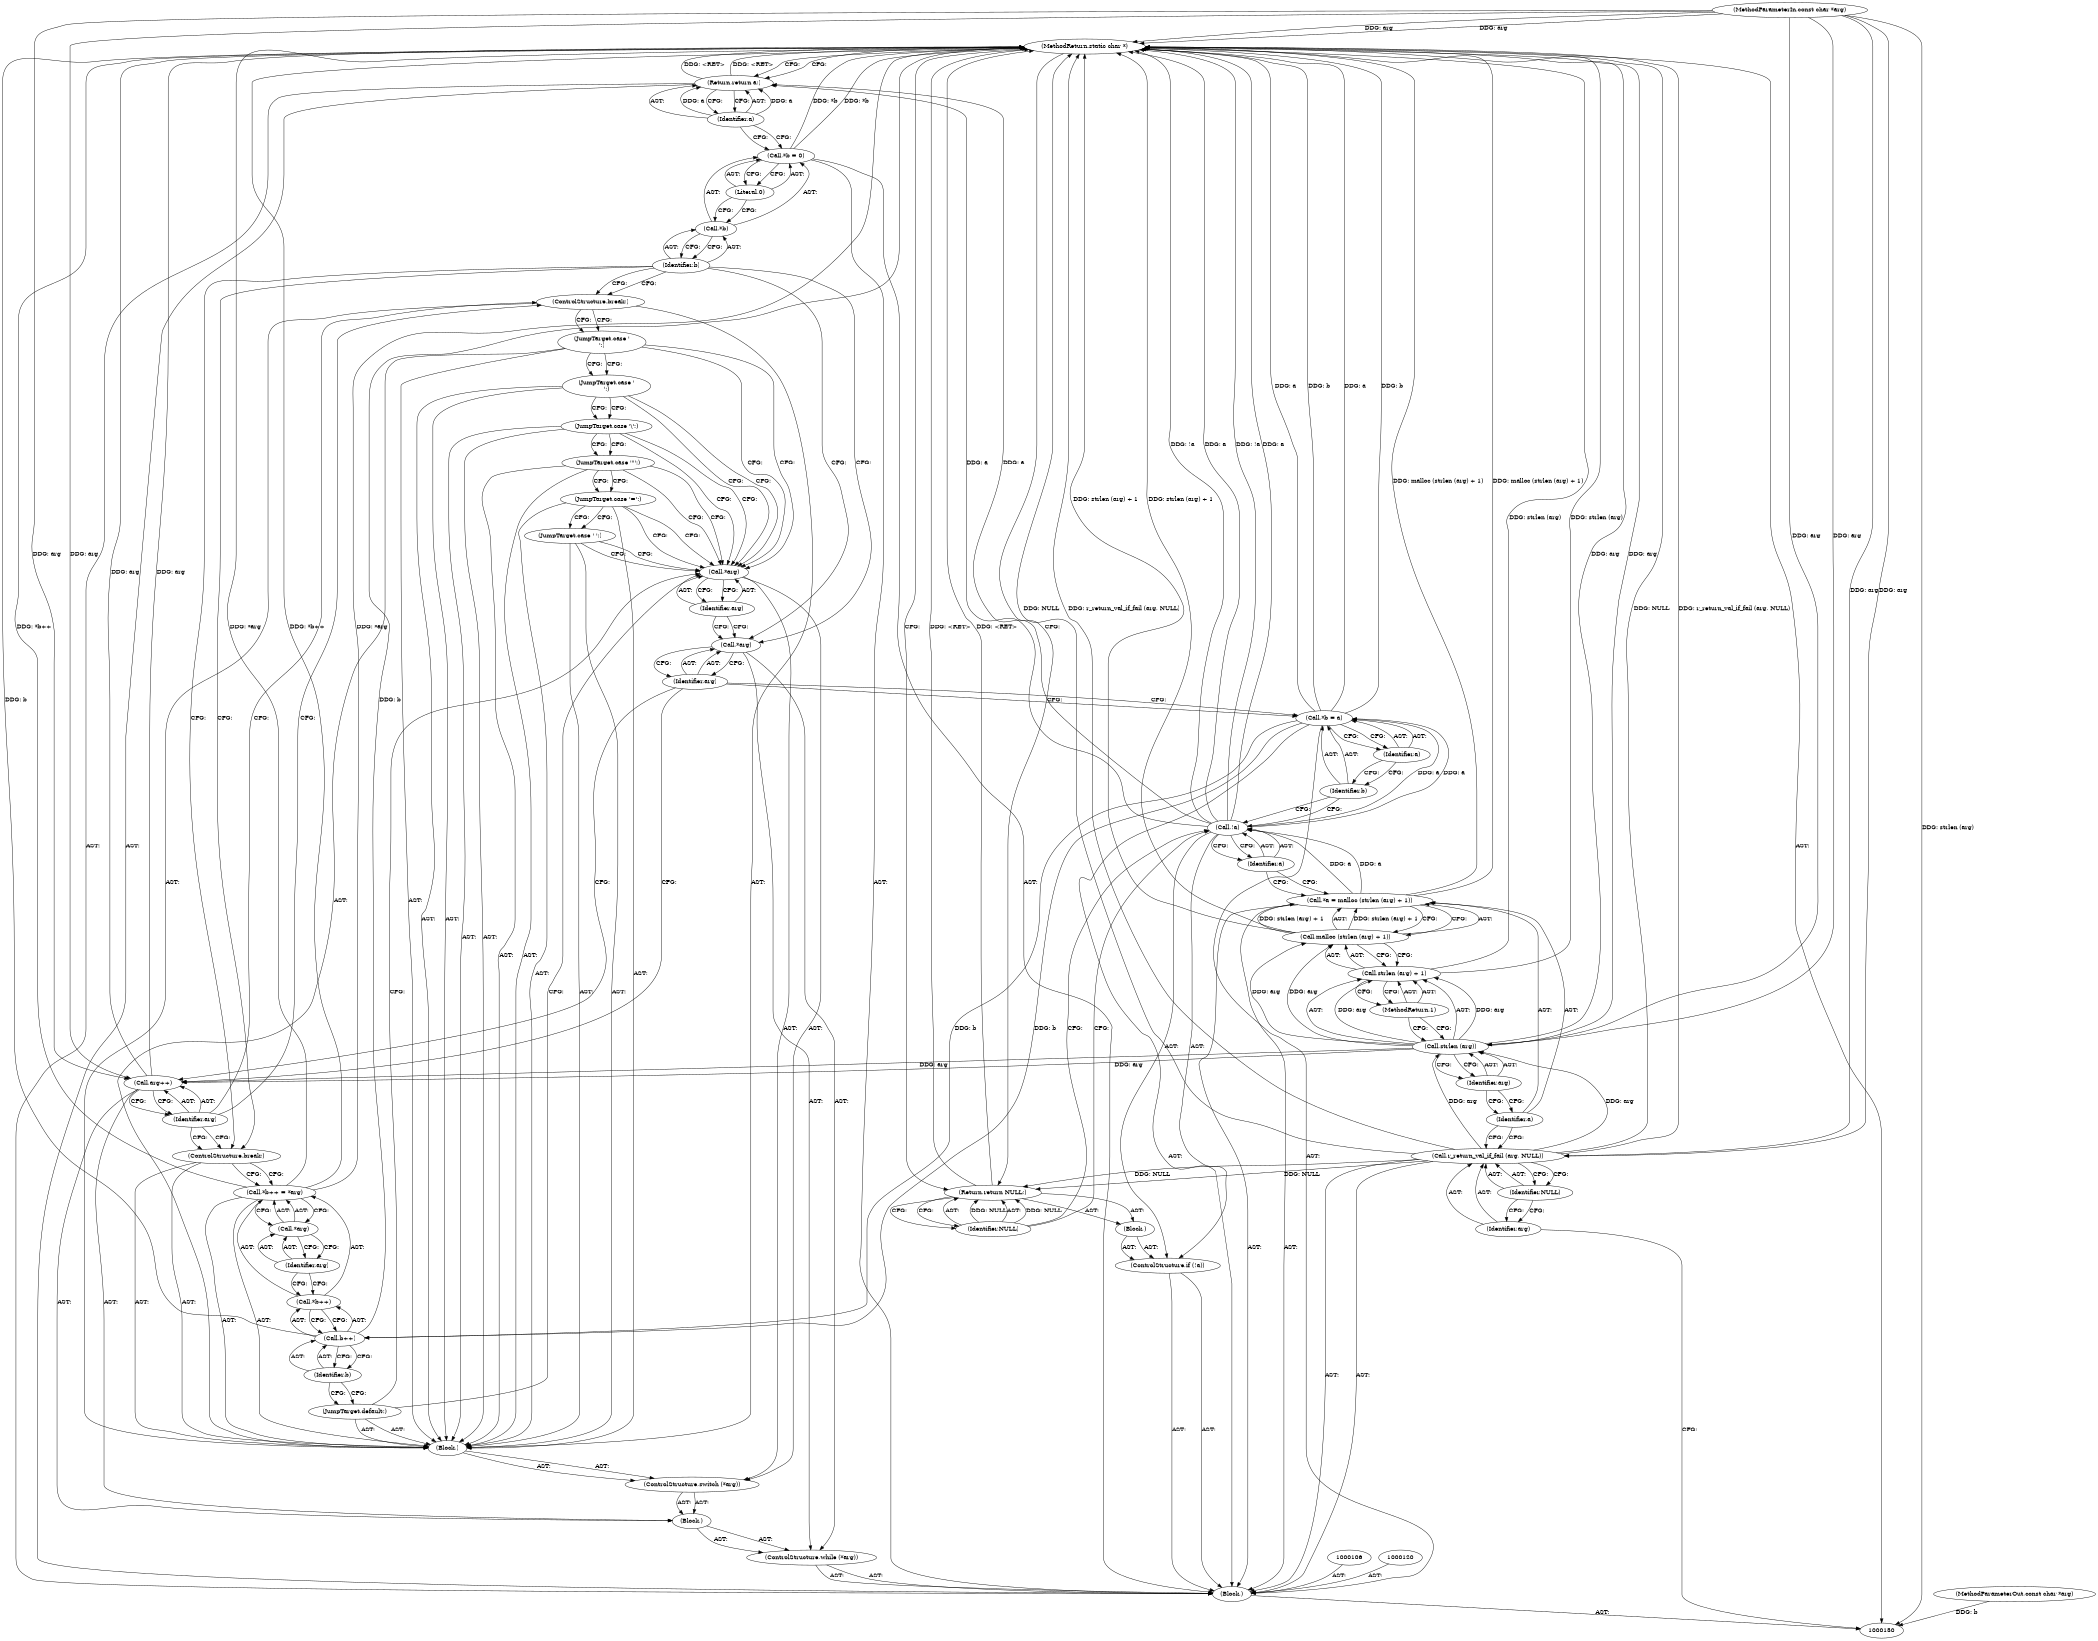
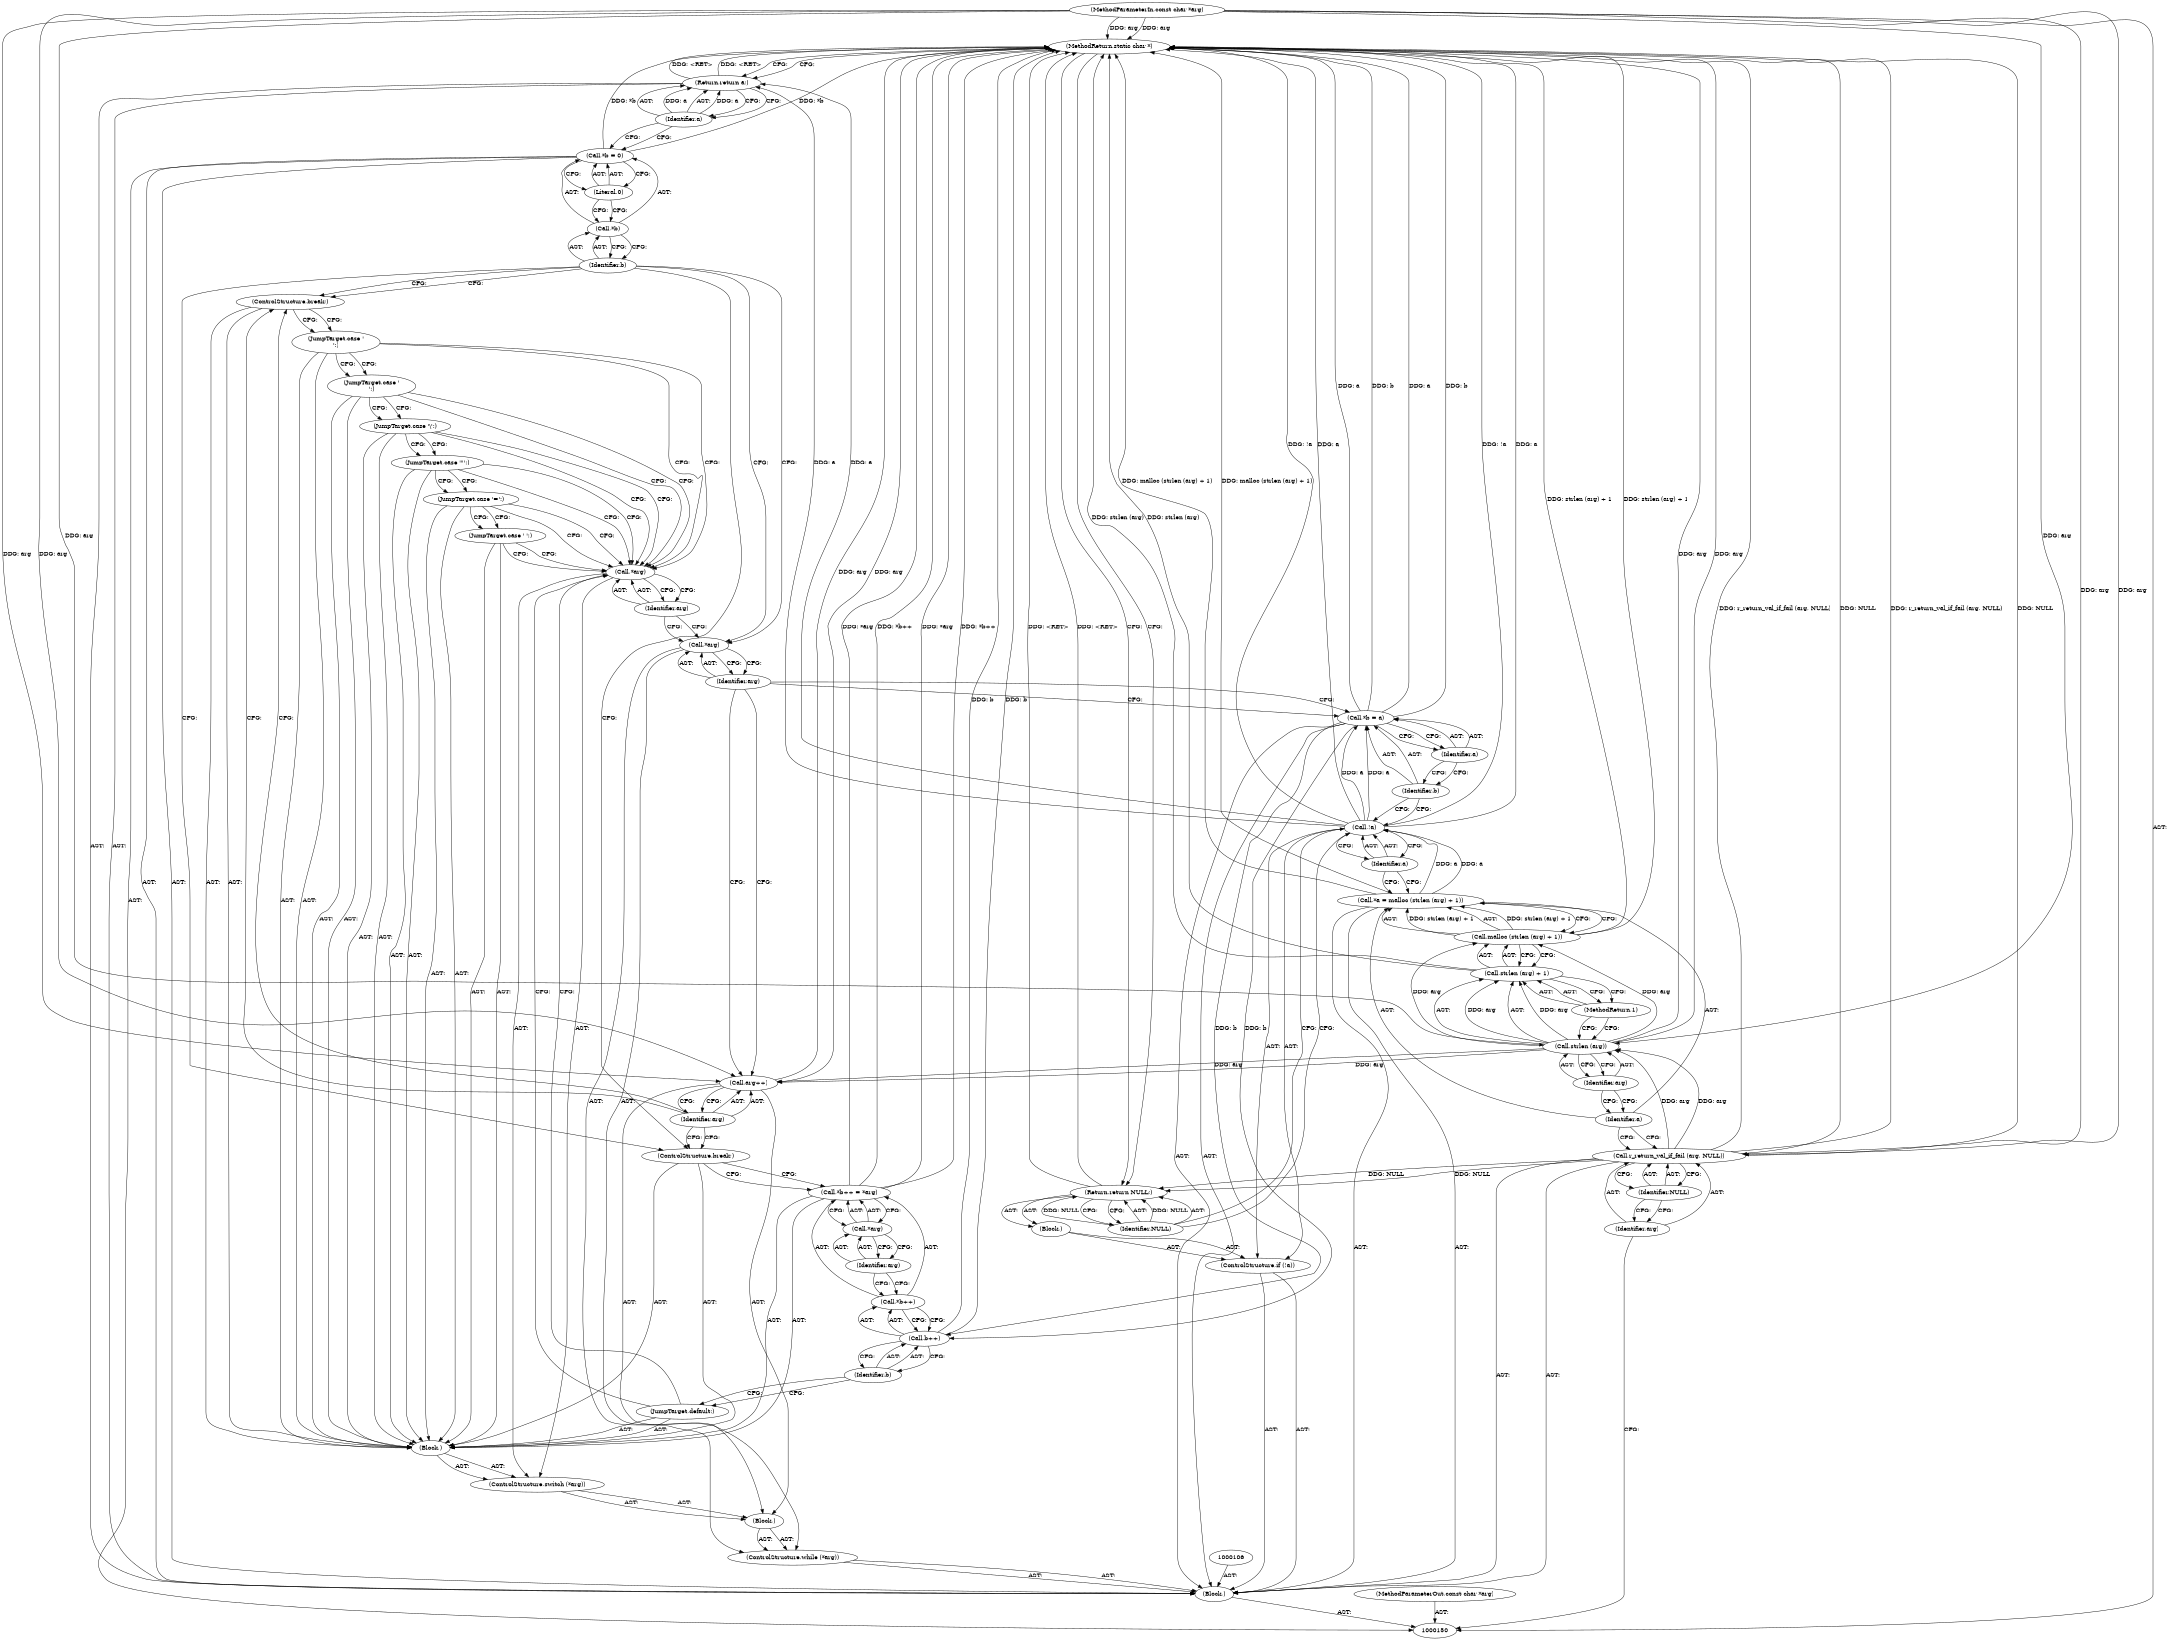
edge "(MethodReturn,static char *)" -> "1000150": now "(Call,*b = 0)" -> "1000150"
edge "(MethodParameterIn,const char *arg)" -> "1000150": label "DDG: strlen (arg)" -> "AST: "
node "1000120": removed
edge "(MethodParameterOut,const char *arg)" -> "1000150": label "DDG: b" -> "AST: "
